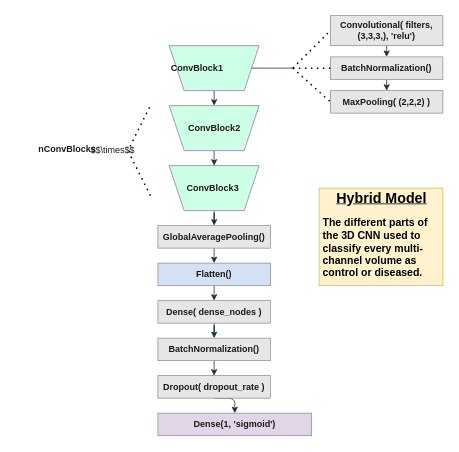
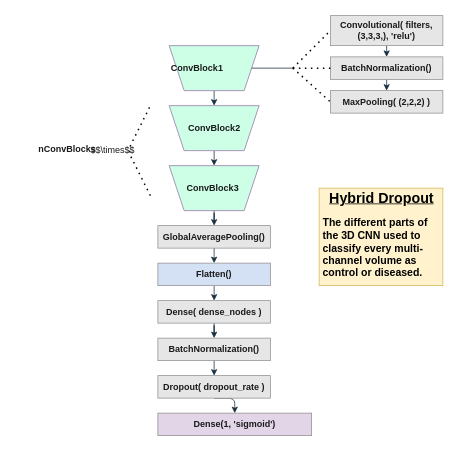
node "Hybrid Model The different parts of the 3D CNN used to classify every multi-channel volume as control or diseased.": label "Hybrid Model The different parts of the 3D CNN used to classify every multi-channel volume as control or diseased." -> "Hybrid Dropout The different parts of the 3D CNN used to classify every multi-channel volume as control or diseased."
